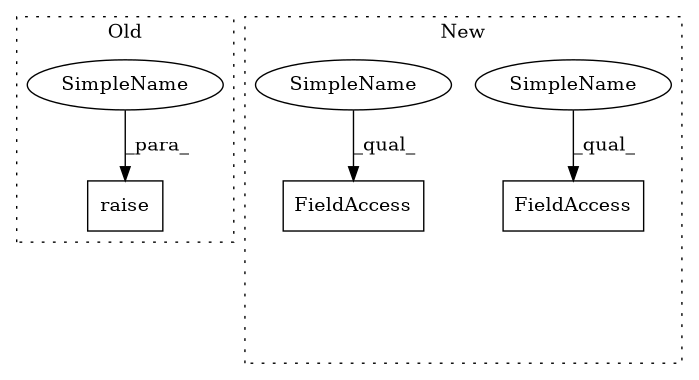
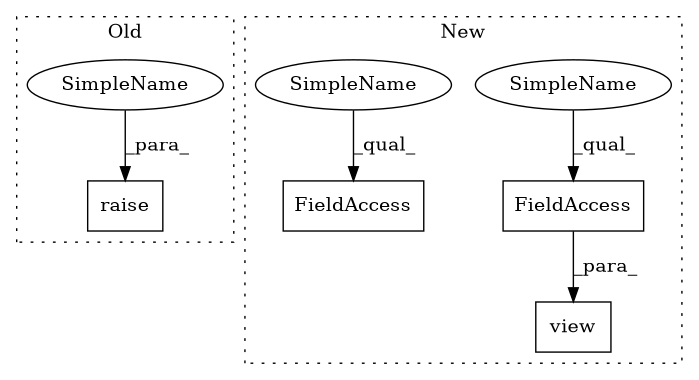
node "view": added
